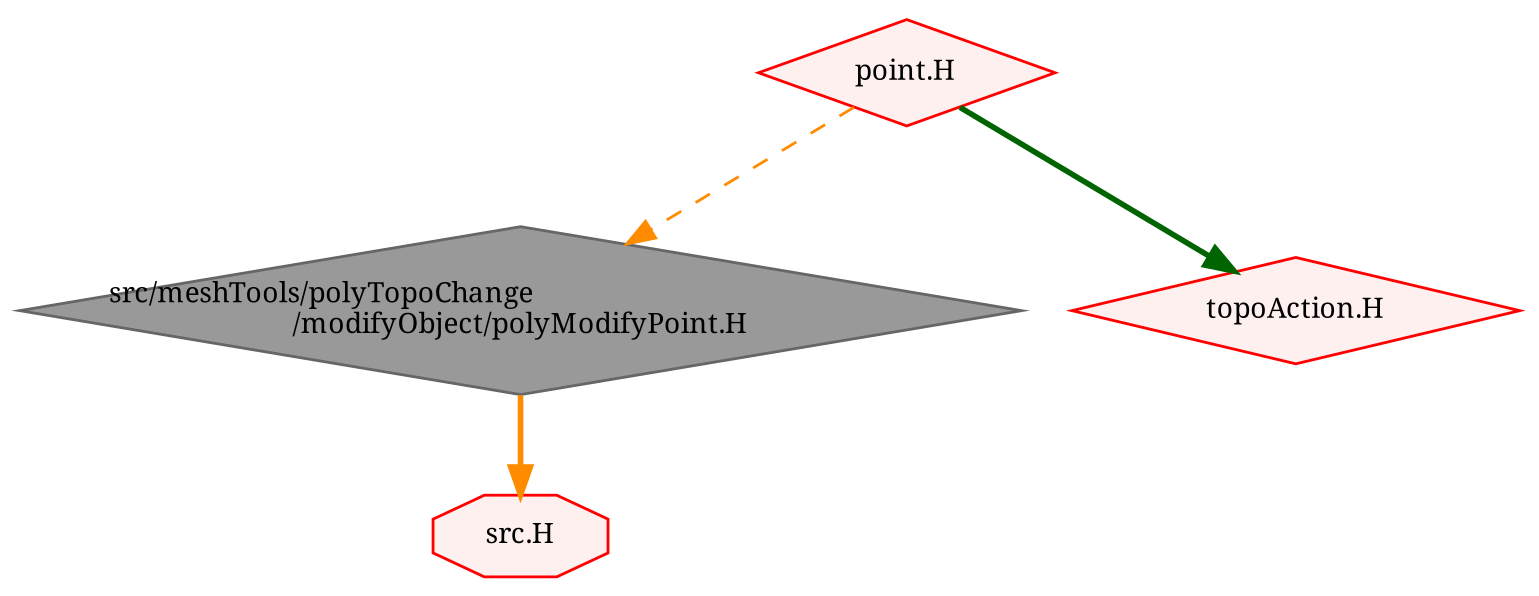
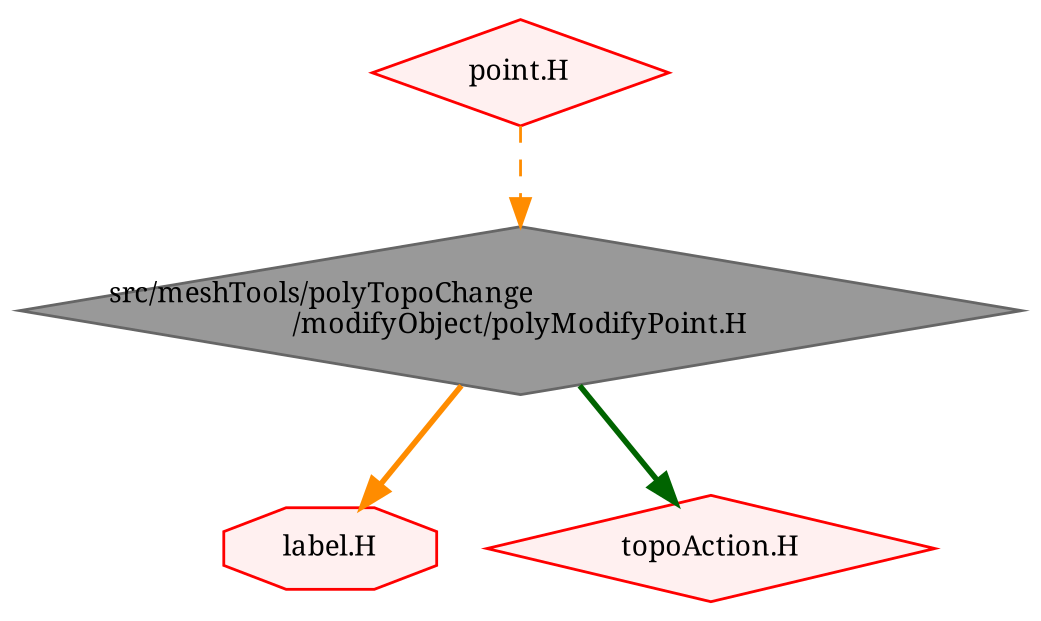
edge "point.H" -> "topoAction.H": now "src/meshTools/polyTopoChange /modifyObject/polyModifyPoint.H" -> "topoAction.H"
node "src.H": label "src.H" -> "label.H"
